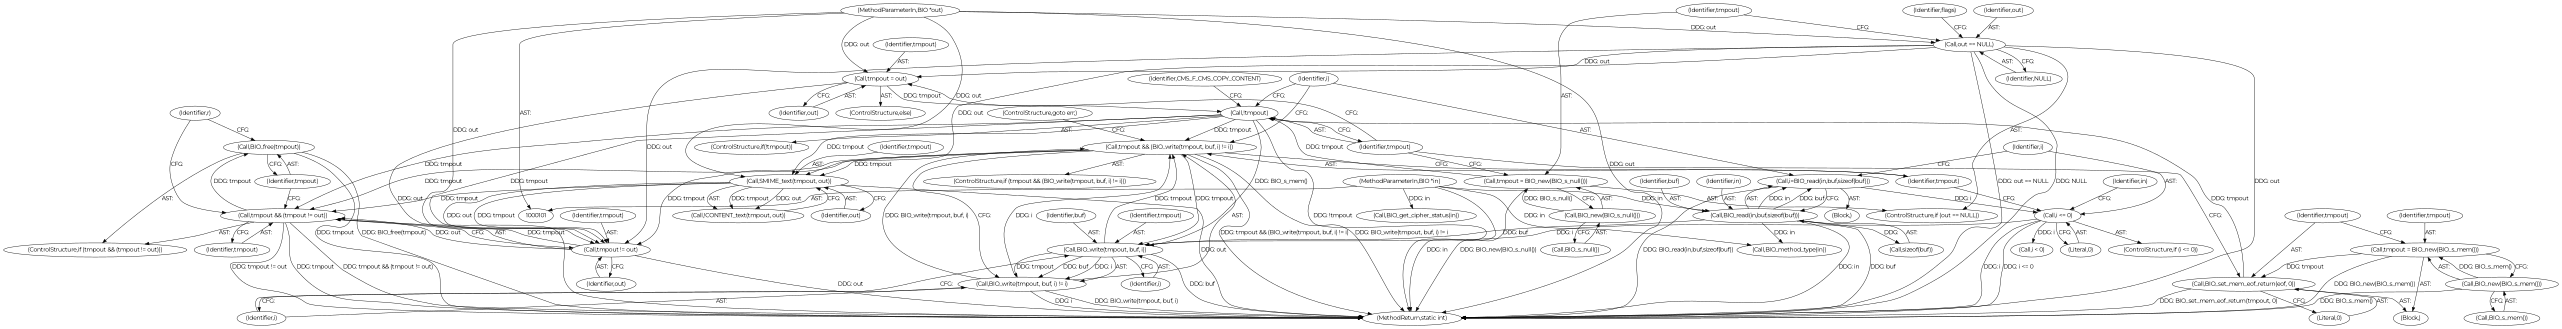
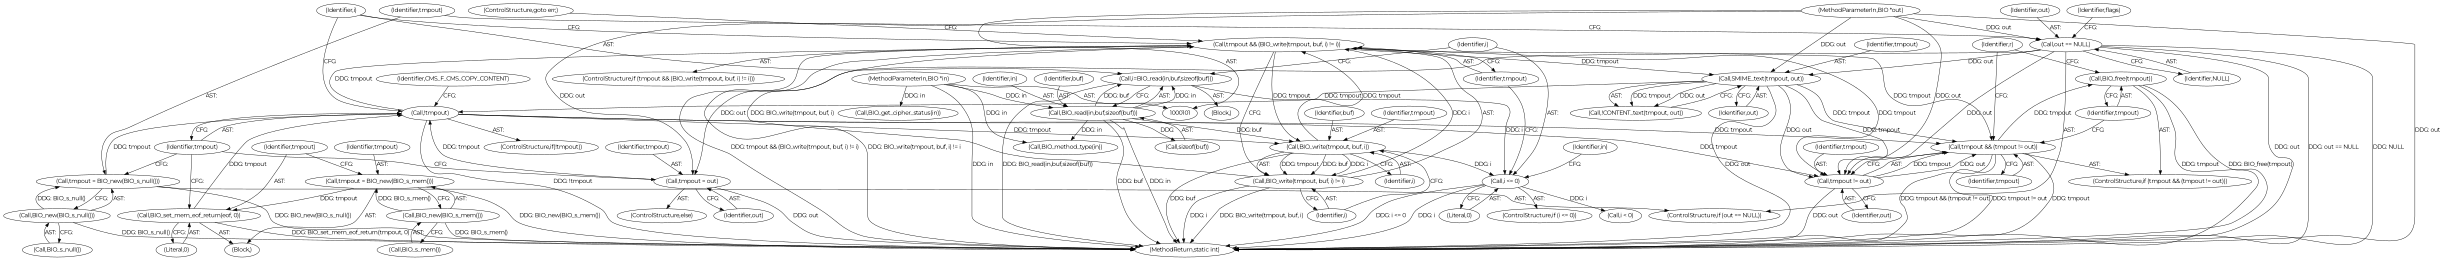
edge "(Call,!tmpout)" -> "(Call,SMIME_text(tmpout, out))": reversed
edge "(Call,!tmpout)" -> "(Call,BIO_write(tmpout, buf, i))": label "DDG: BIO_s_mem()" -> "DDG: tmpout"
edge "(Call,i <= 0)" -> "(Call,BIO_write(tmpout, buf, i))": reversed
edge "(Call,BIO_new(BIO_s_null()))" -> "(MethodReturn,static int)": added, label "DDG: BIO_s_null()"
